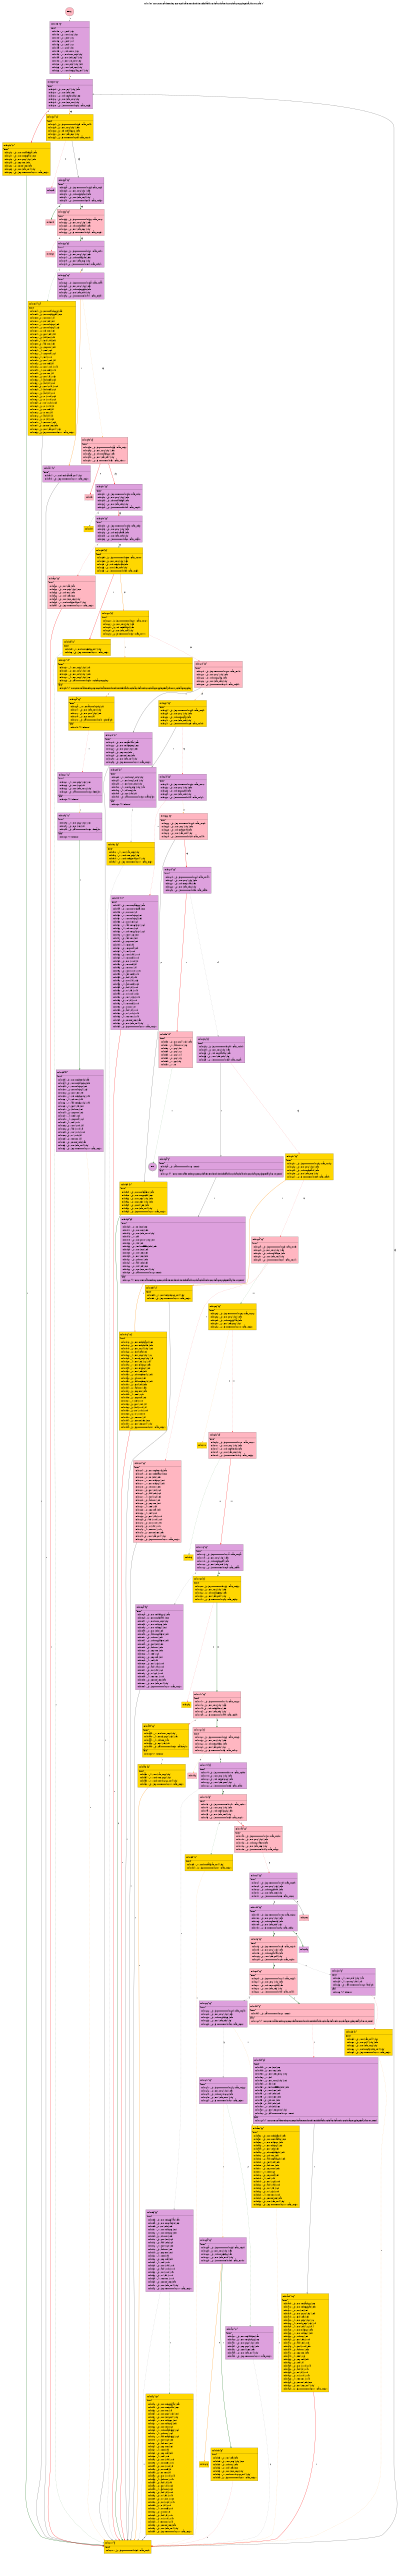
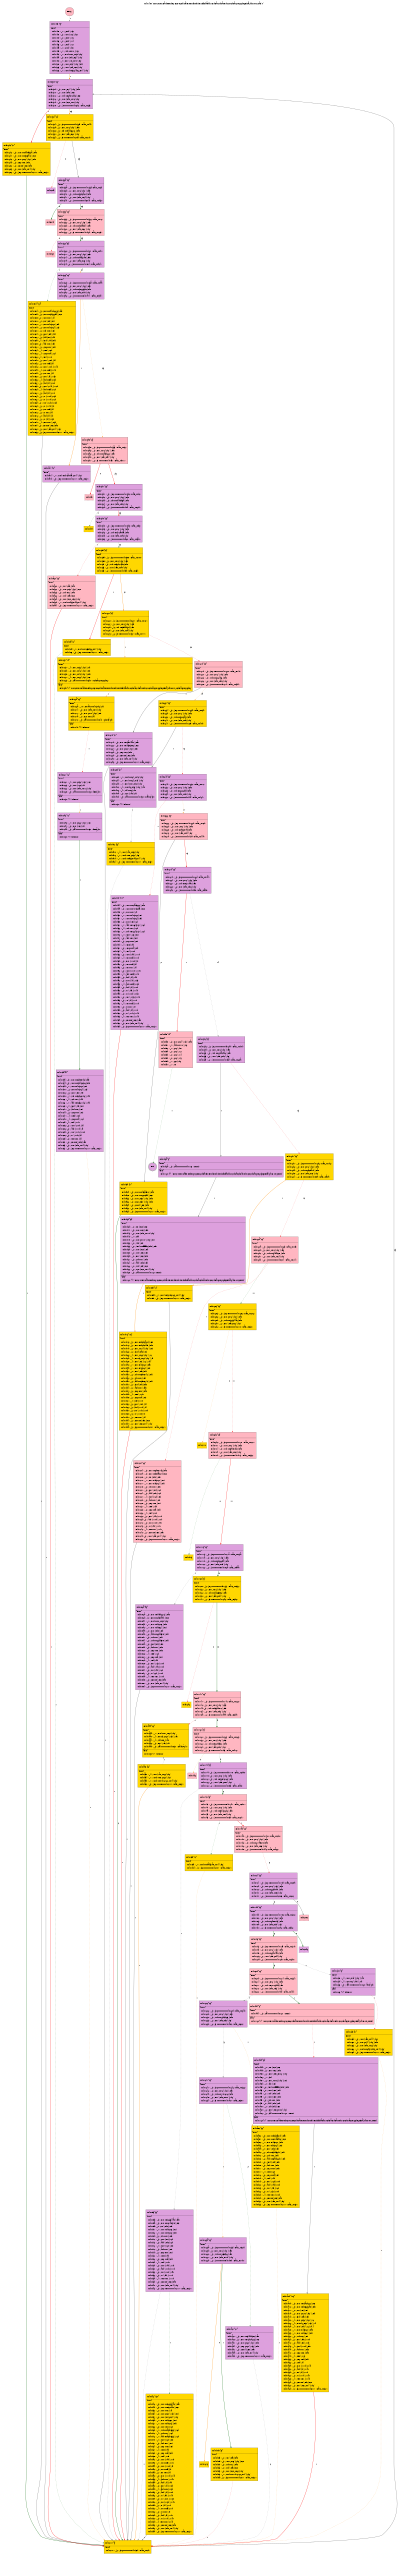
edge "0x401a99 [23]" -> "0x401ab0 [23]": reversed
